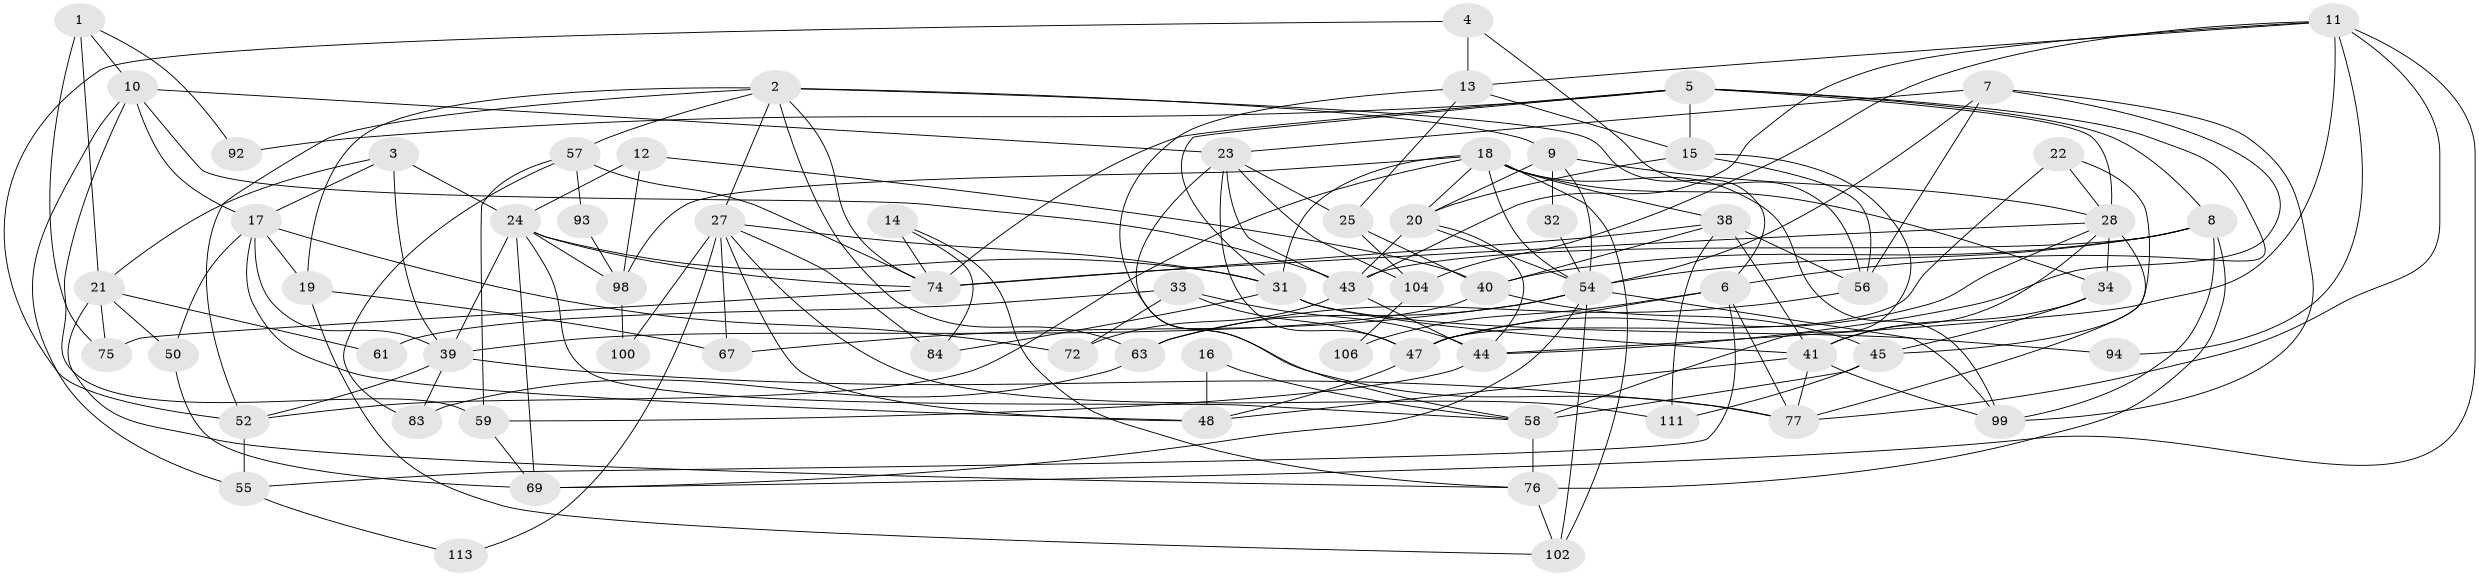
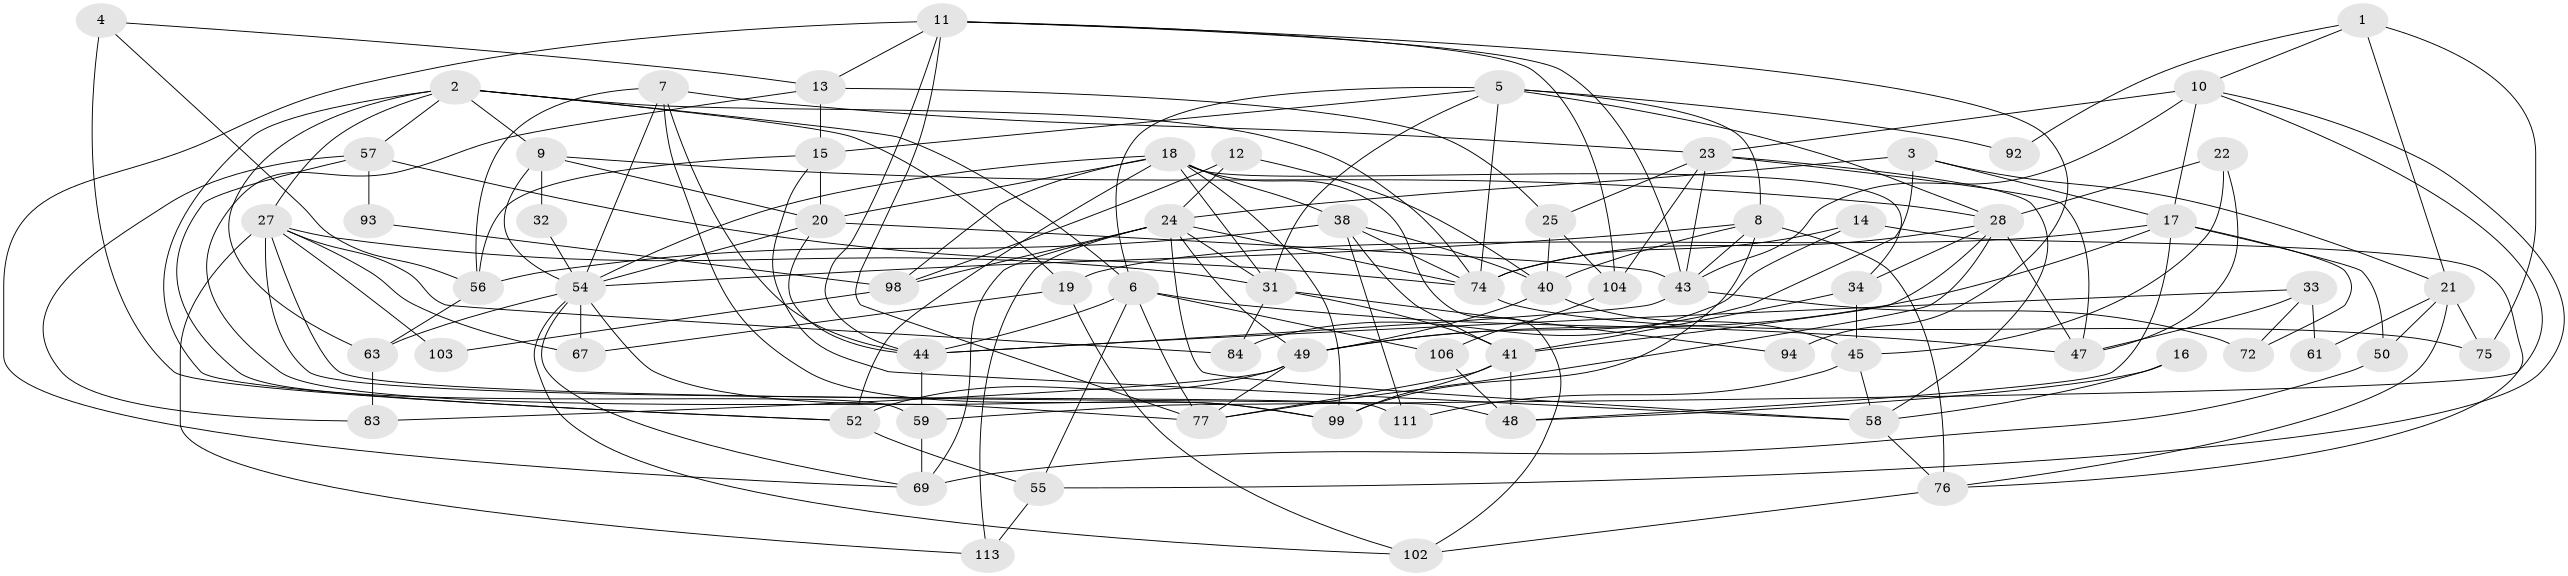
edge "24" -- "113": added
edge "6" -- "44": added
node "39": label "39" -> "49"
node "100": label "100" -> "103"
edge "47" -- "48": now "106" -- "48"
